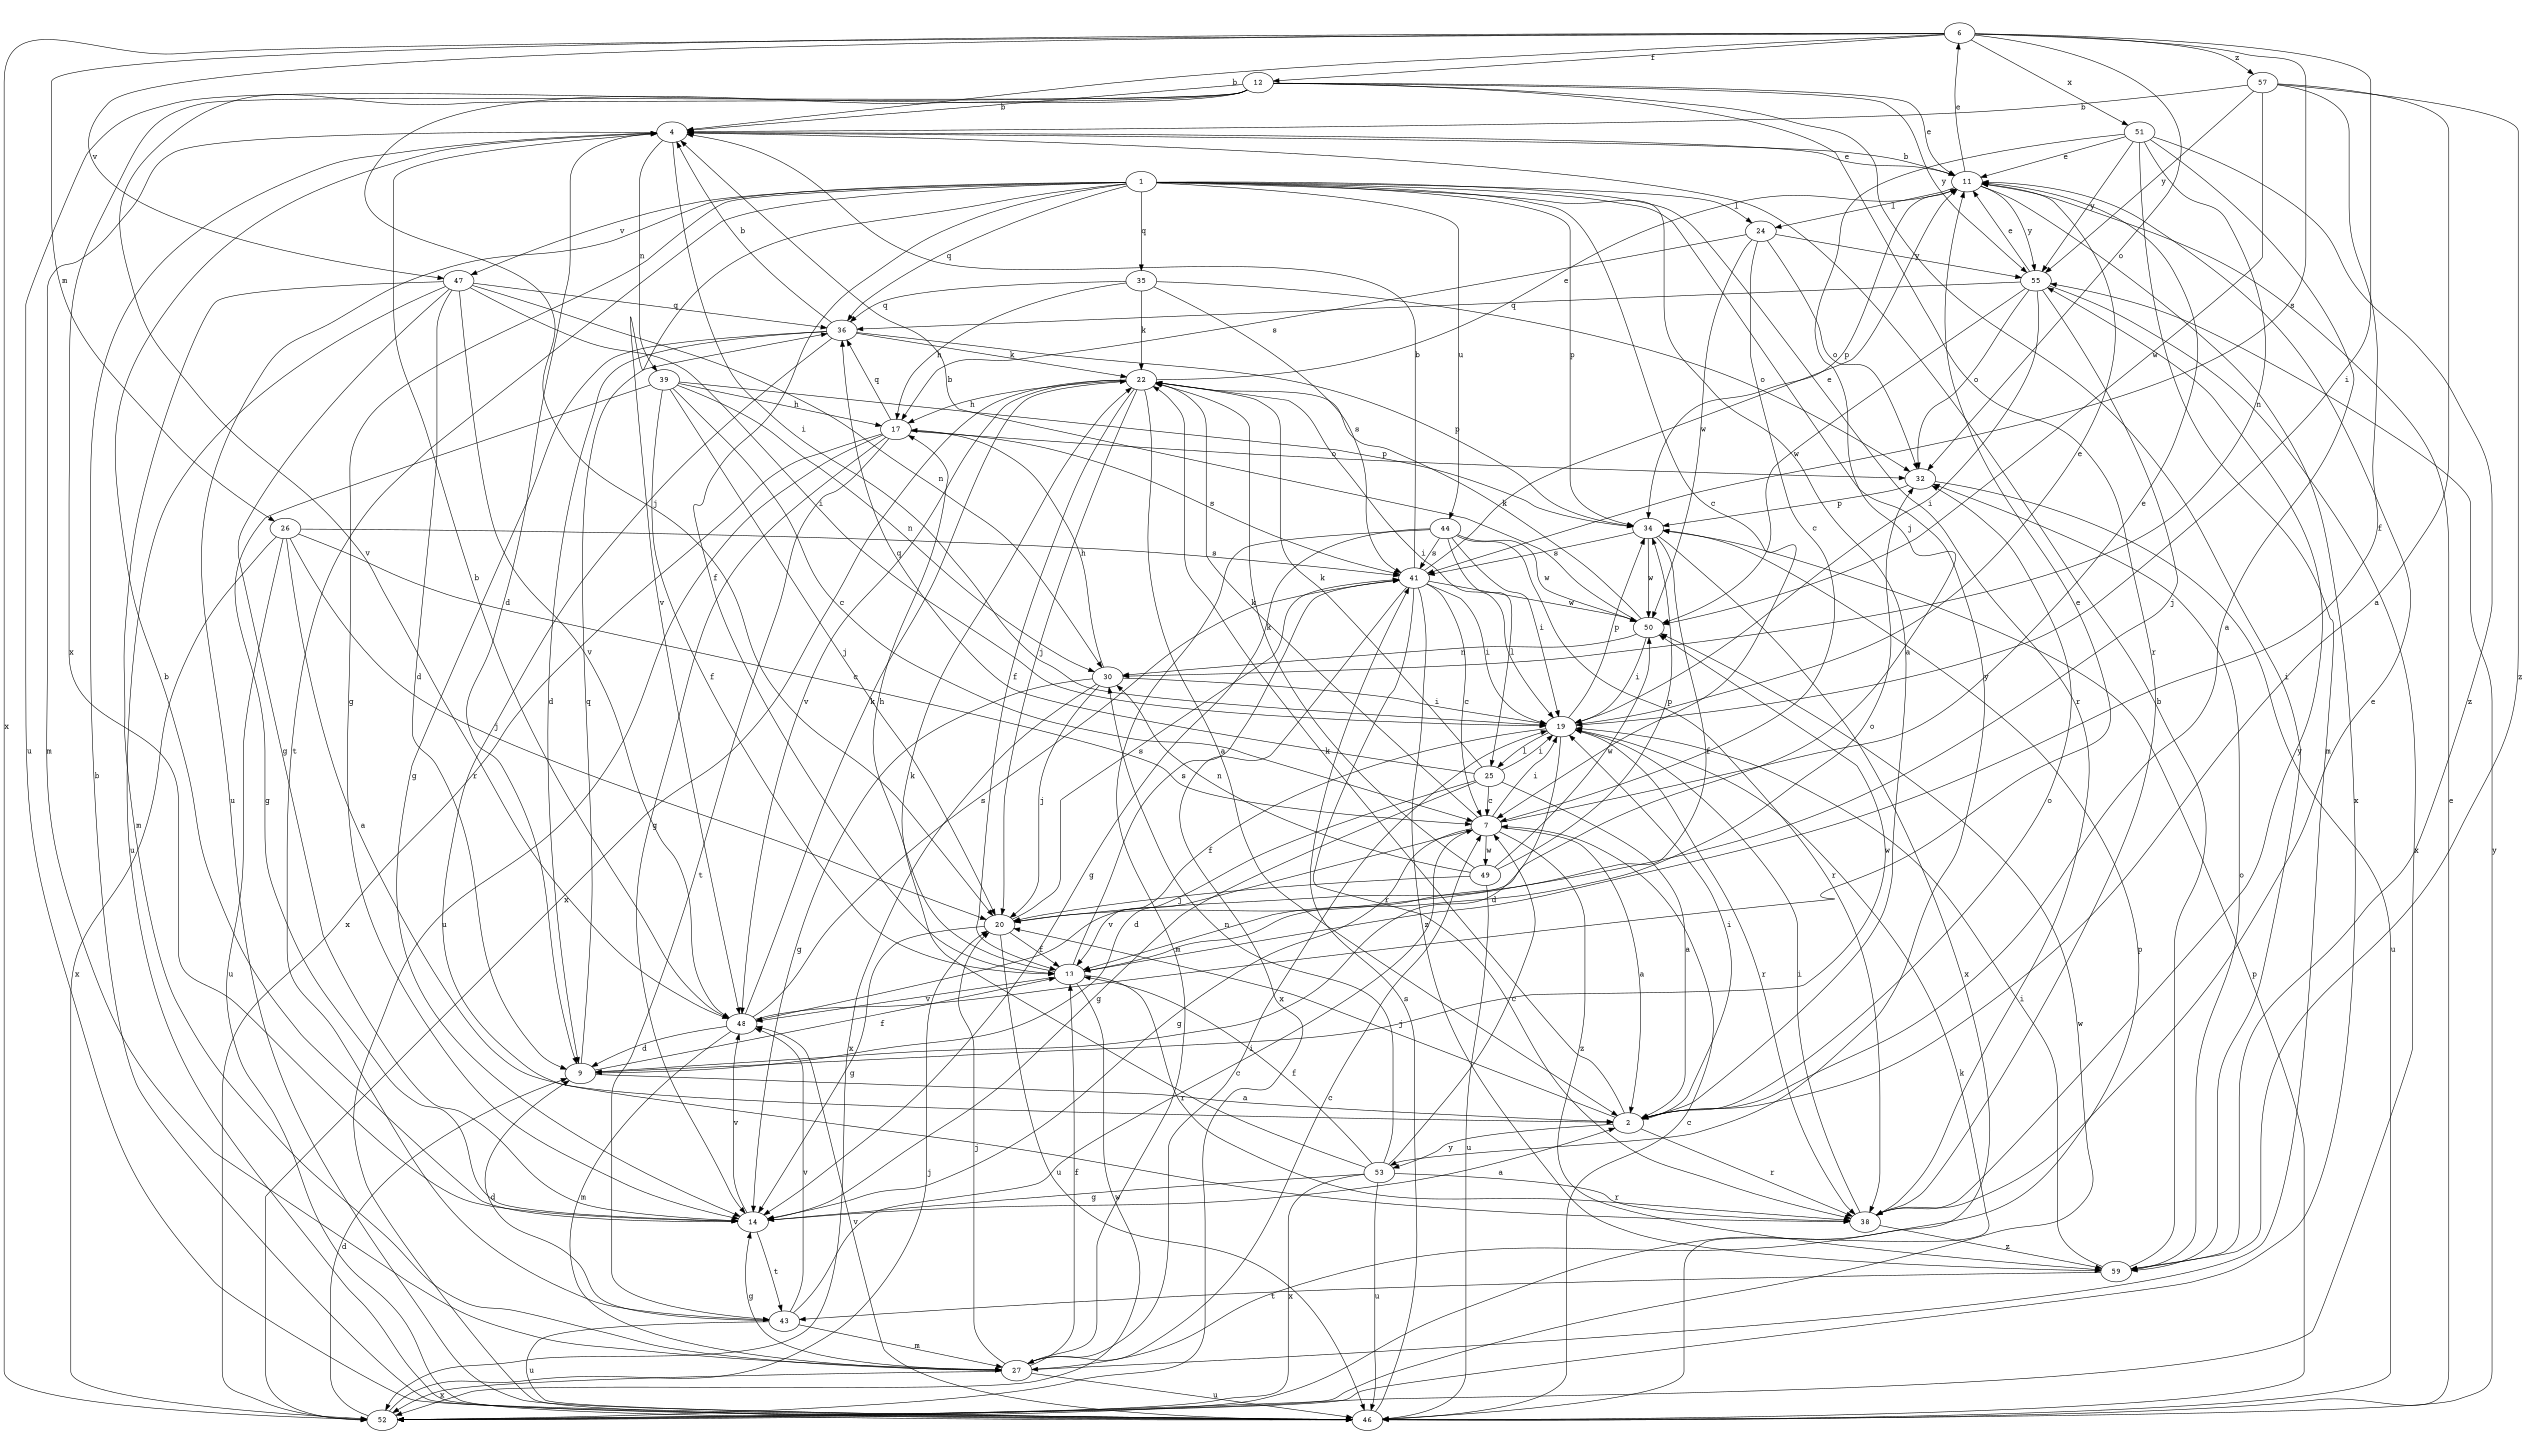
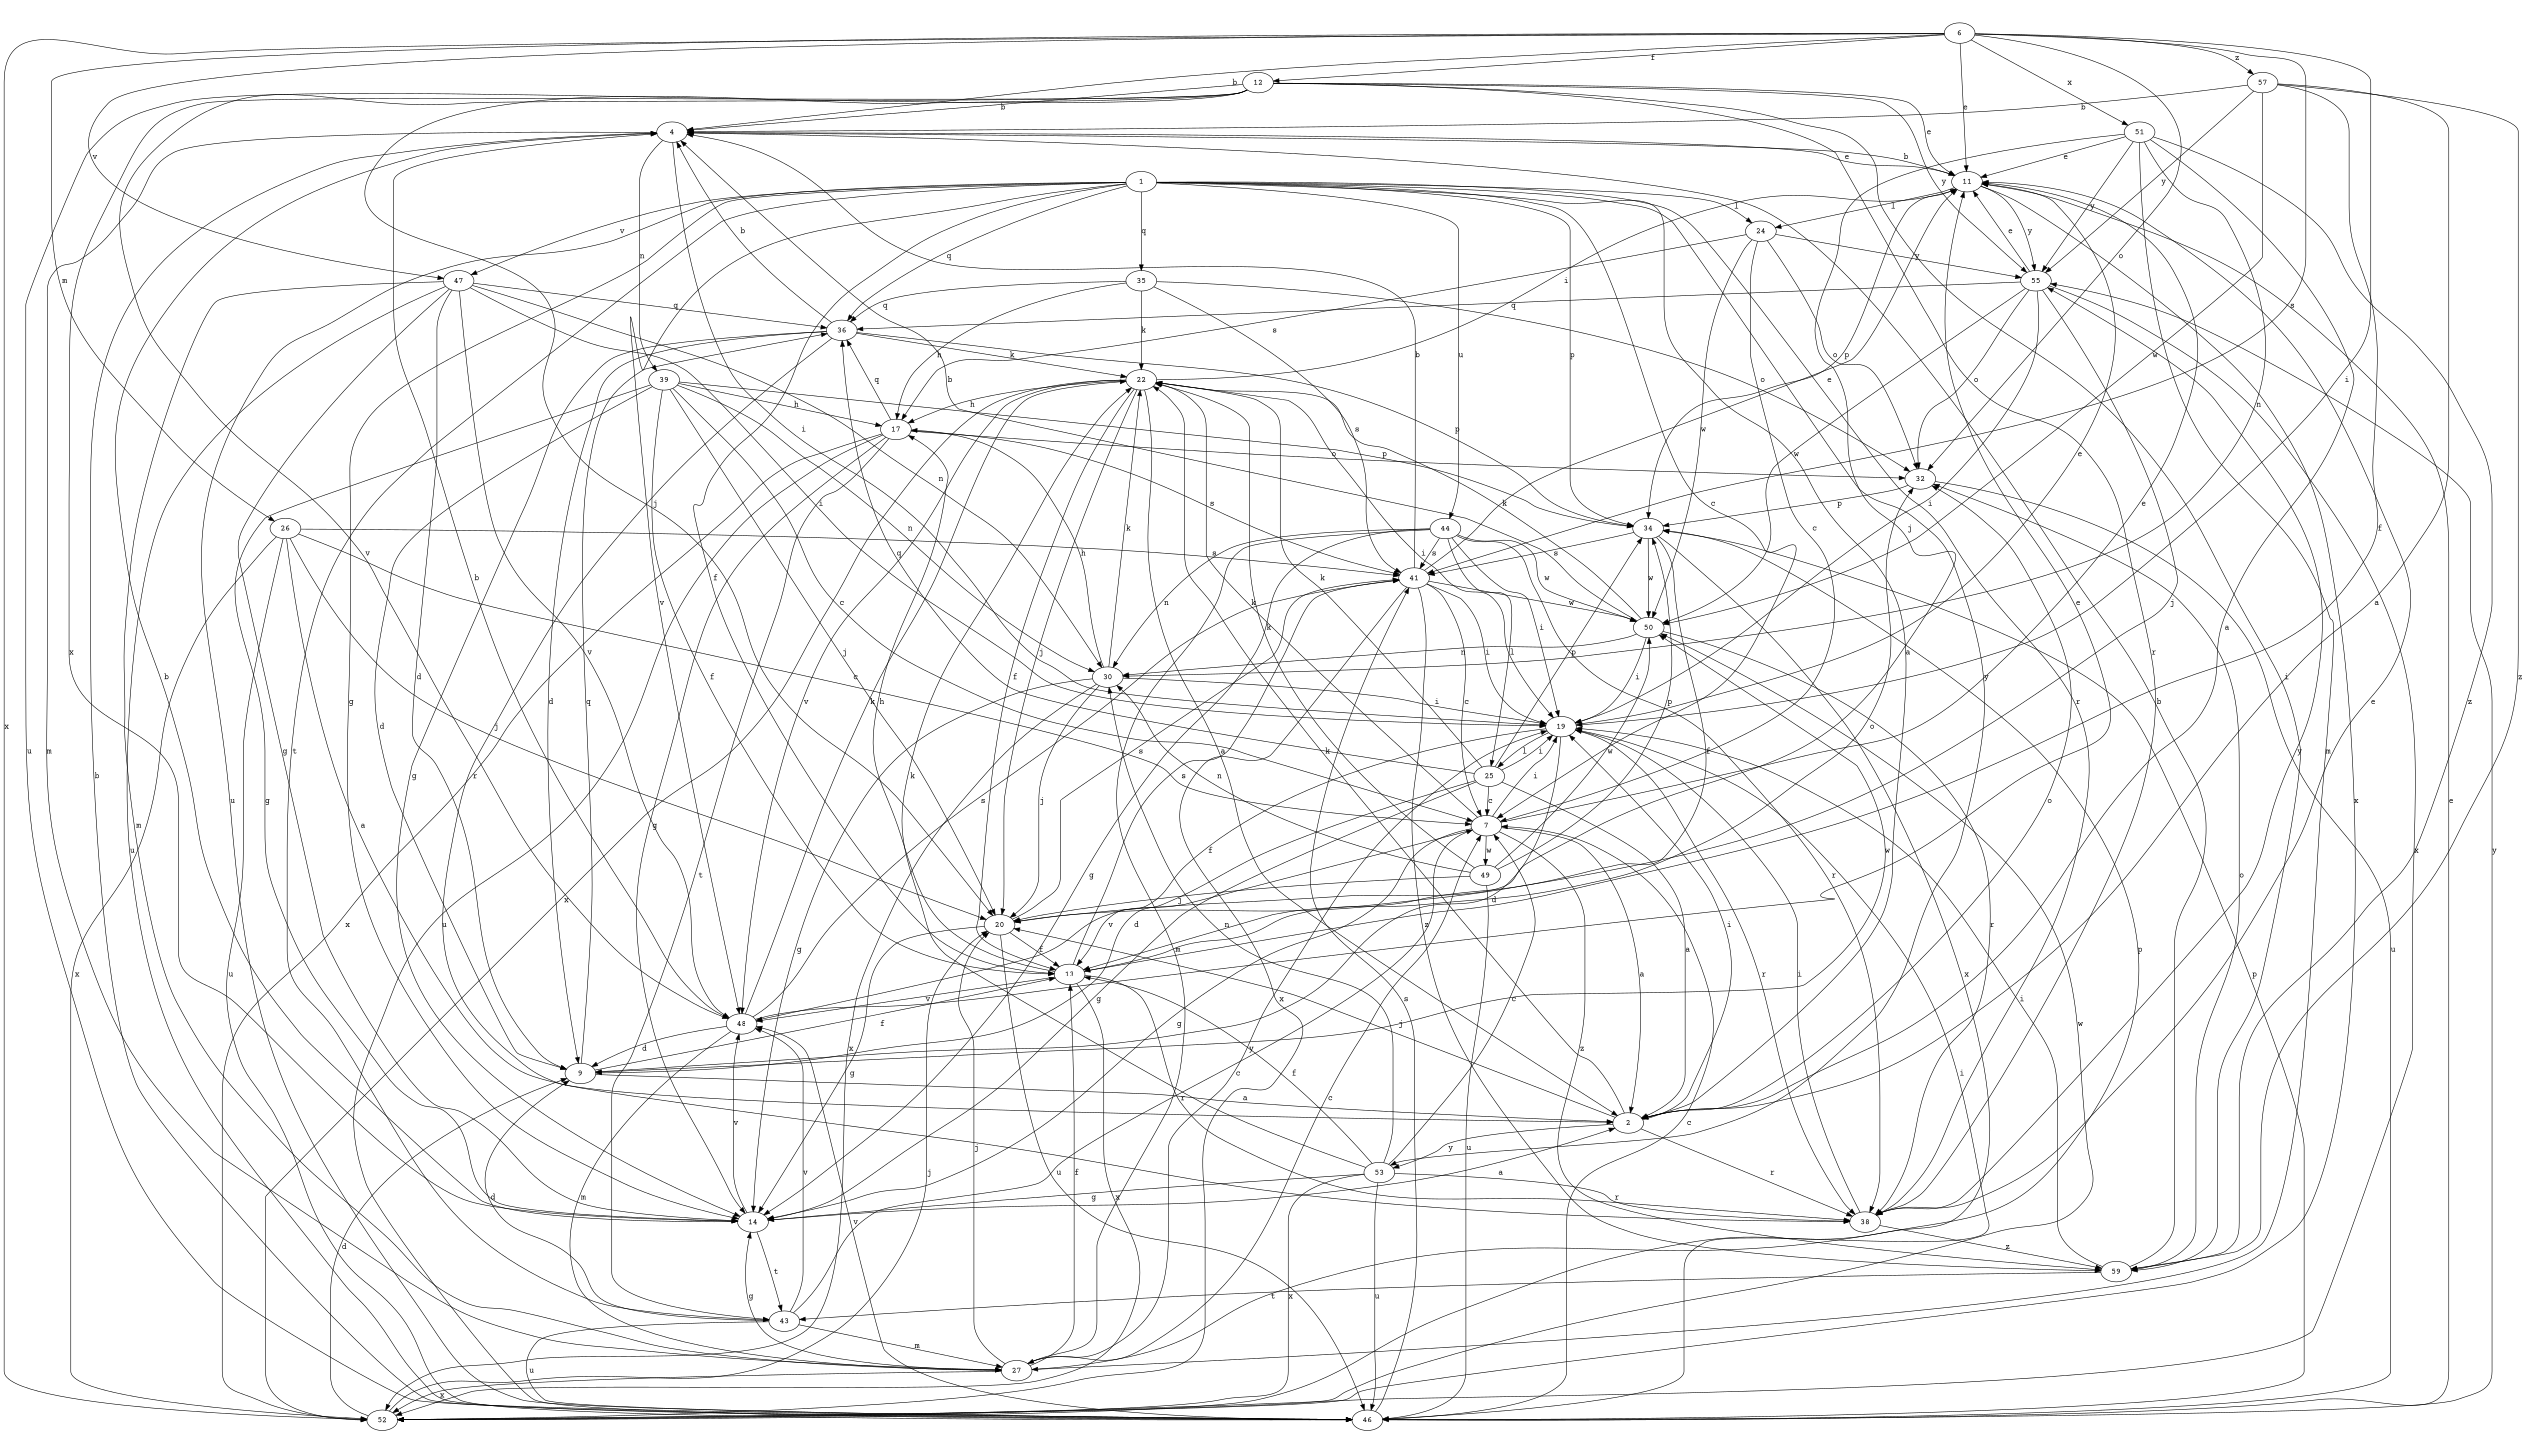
edge "11" -> "6": reversed
edge "22" -> "11": label "e" -> "i"
edge "30" -> "22": added, label "k"
edge "44" -> "30": added, label "n"
edge "4" -> "9": now "39" -> "9"
edge "19" -> "34": now "25" -> "34"
edge "41" -> "38": now "50" -> "38"
edge "27" -> "19": label "i" -> "y"
edge "46" -> "19": label "k" -> "i"
edge "13" -> "52": label "w" -> "x"
edge "27" -> "46": removed, label "u"
